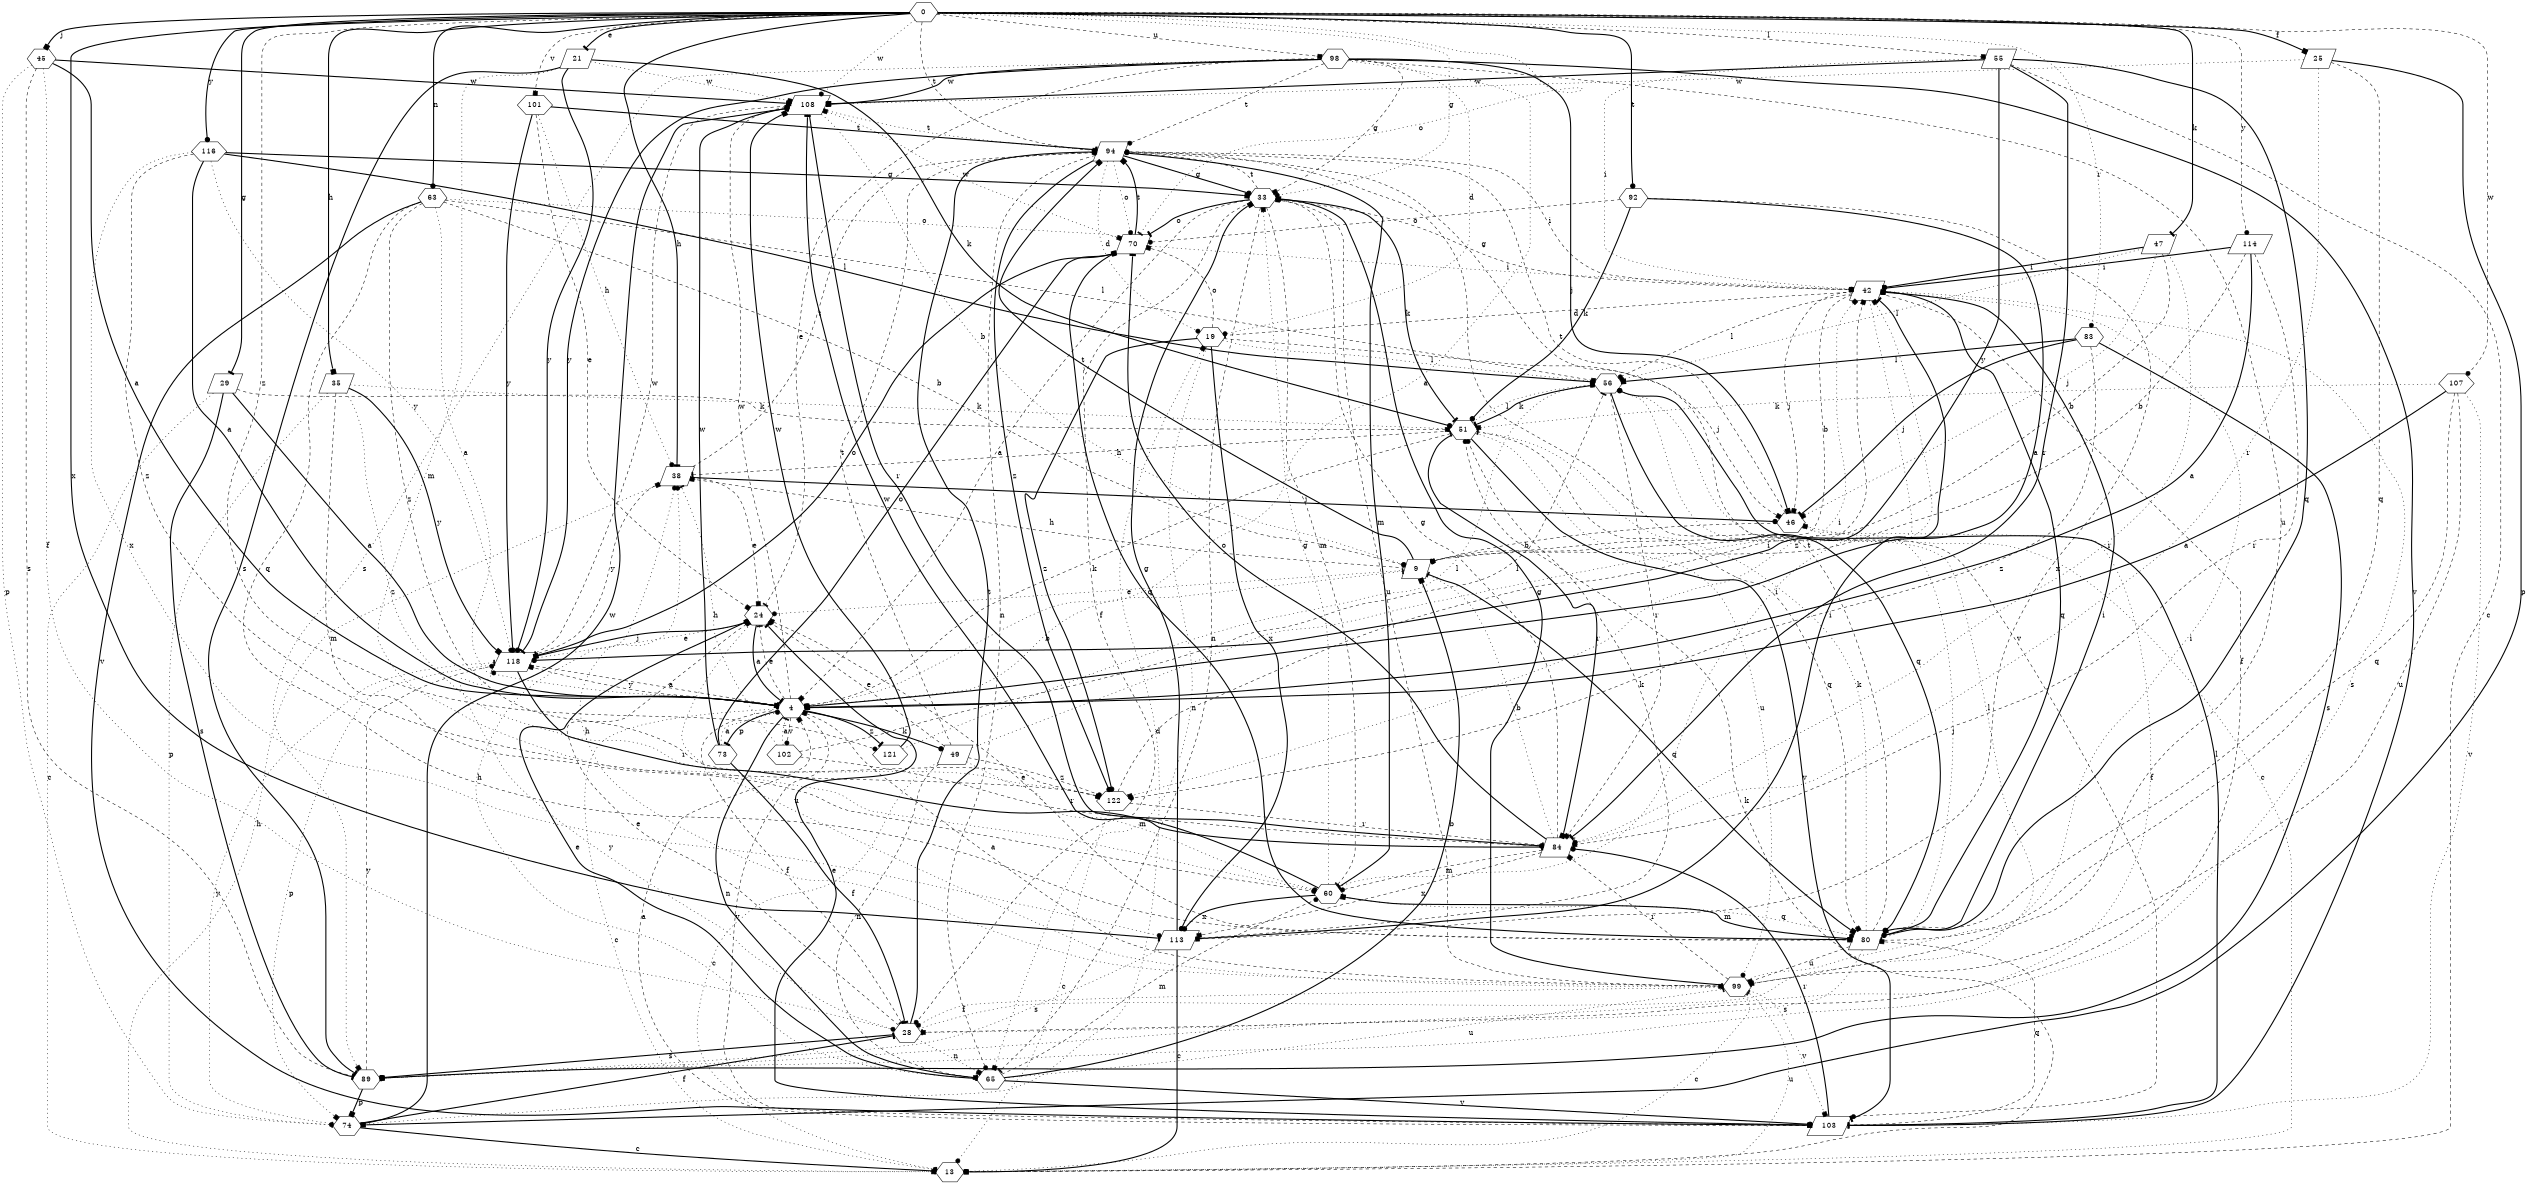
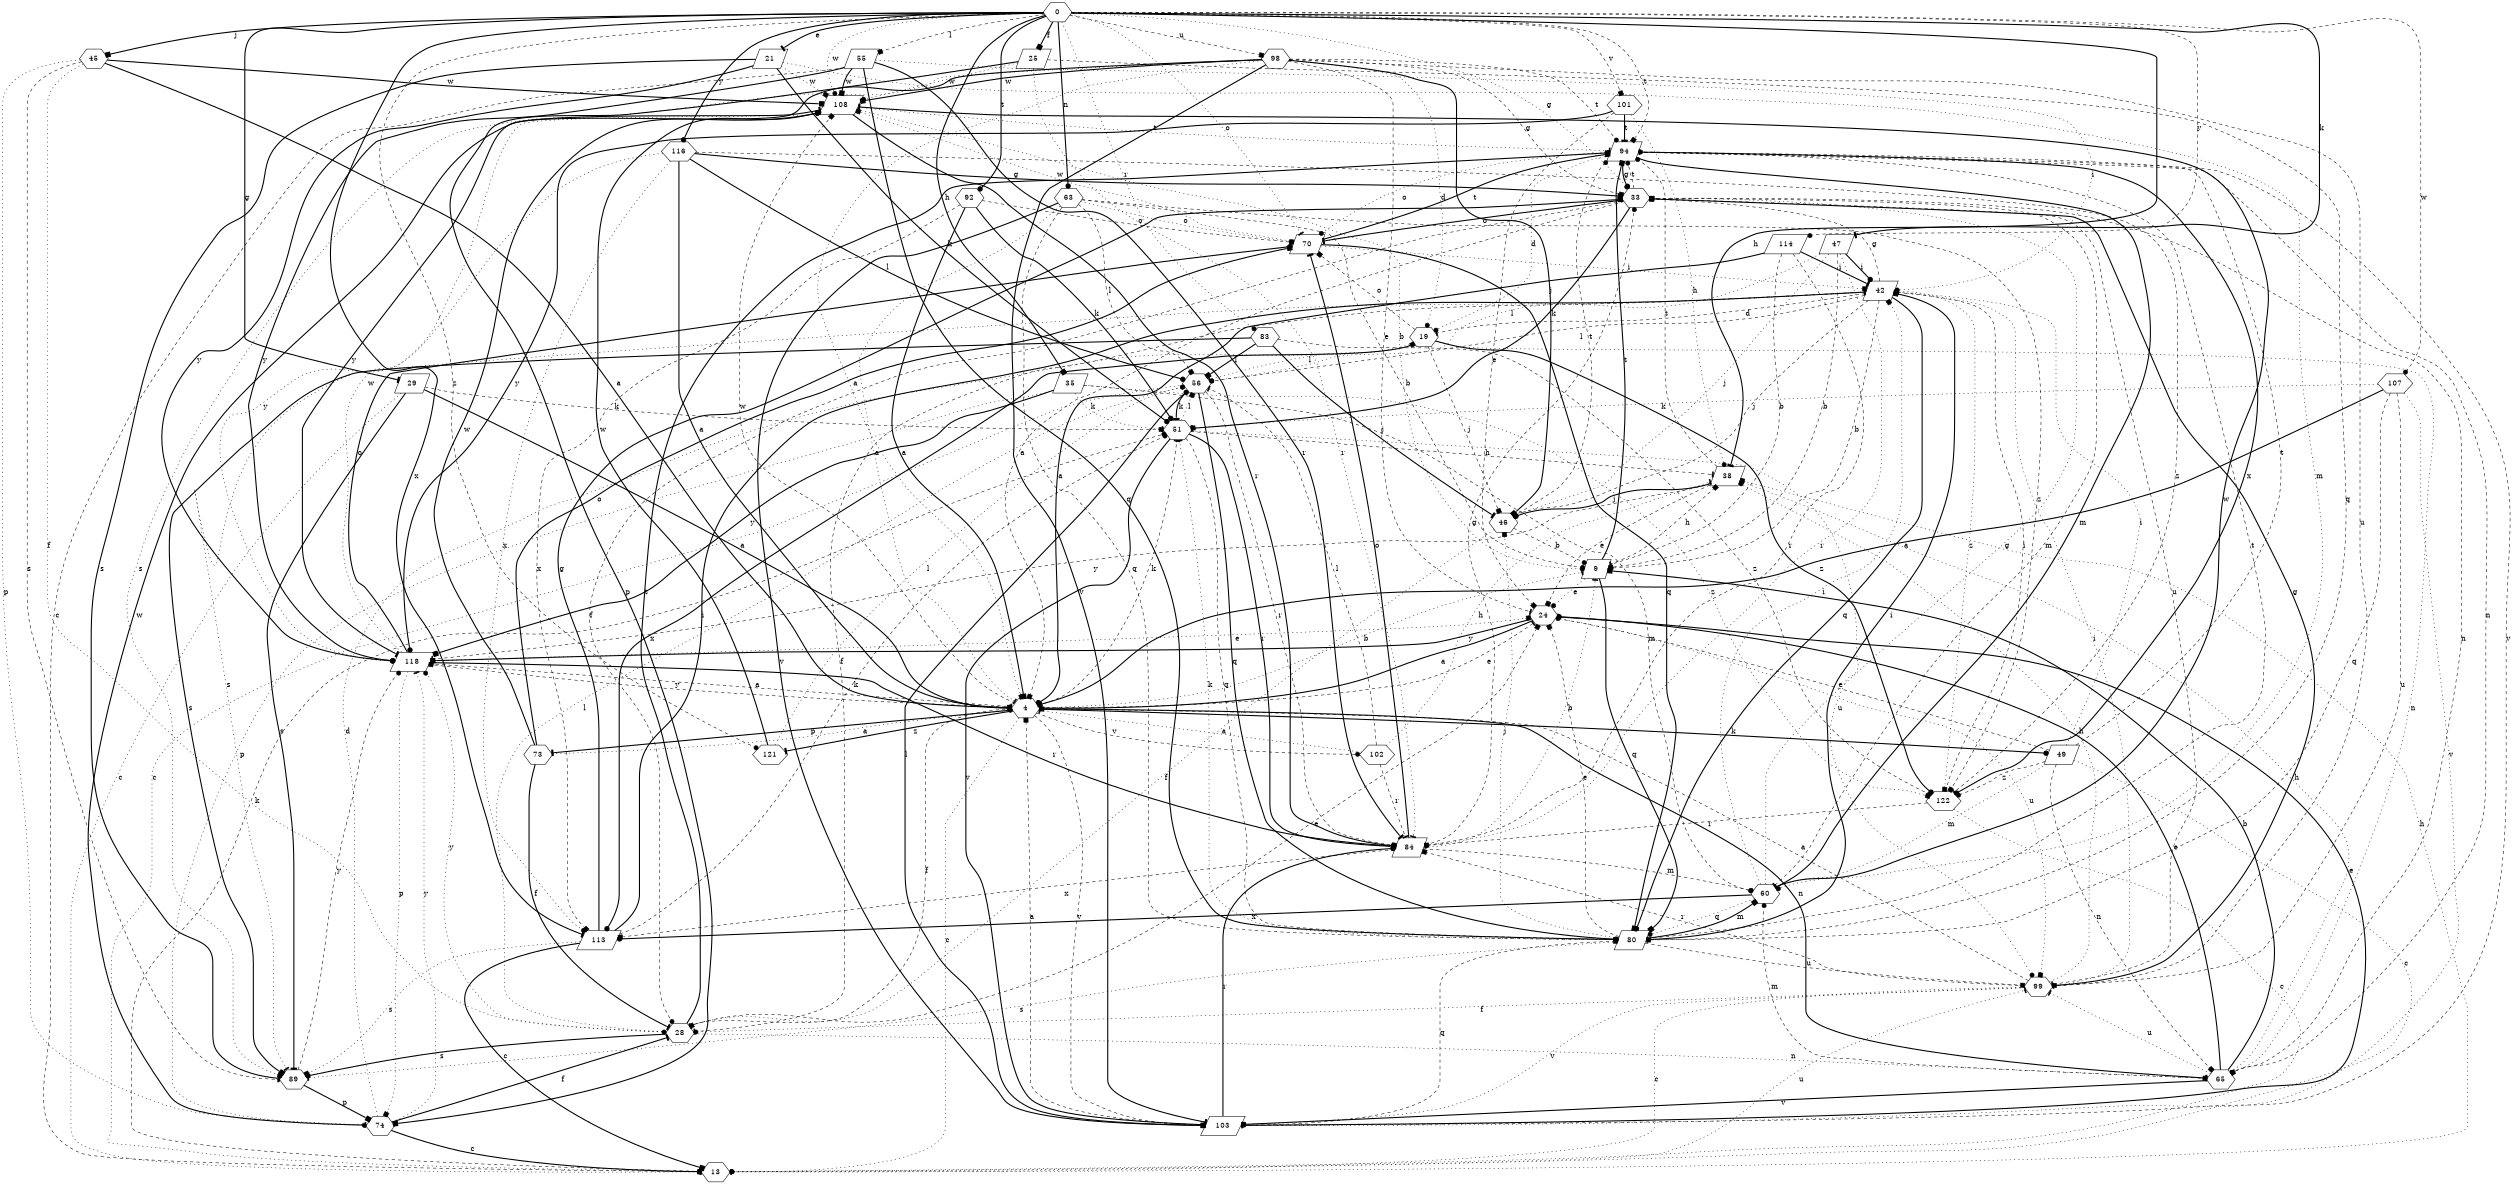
edge "94" -> "42": removed, label "i"
edge "118" -> "108": style dashed -> dotted
edge "94" -> "122": label "z" -> "x"
edge "24" -> "118": label "j" -> "y"
